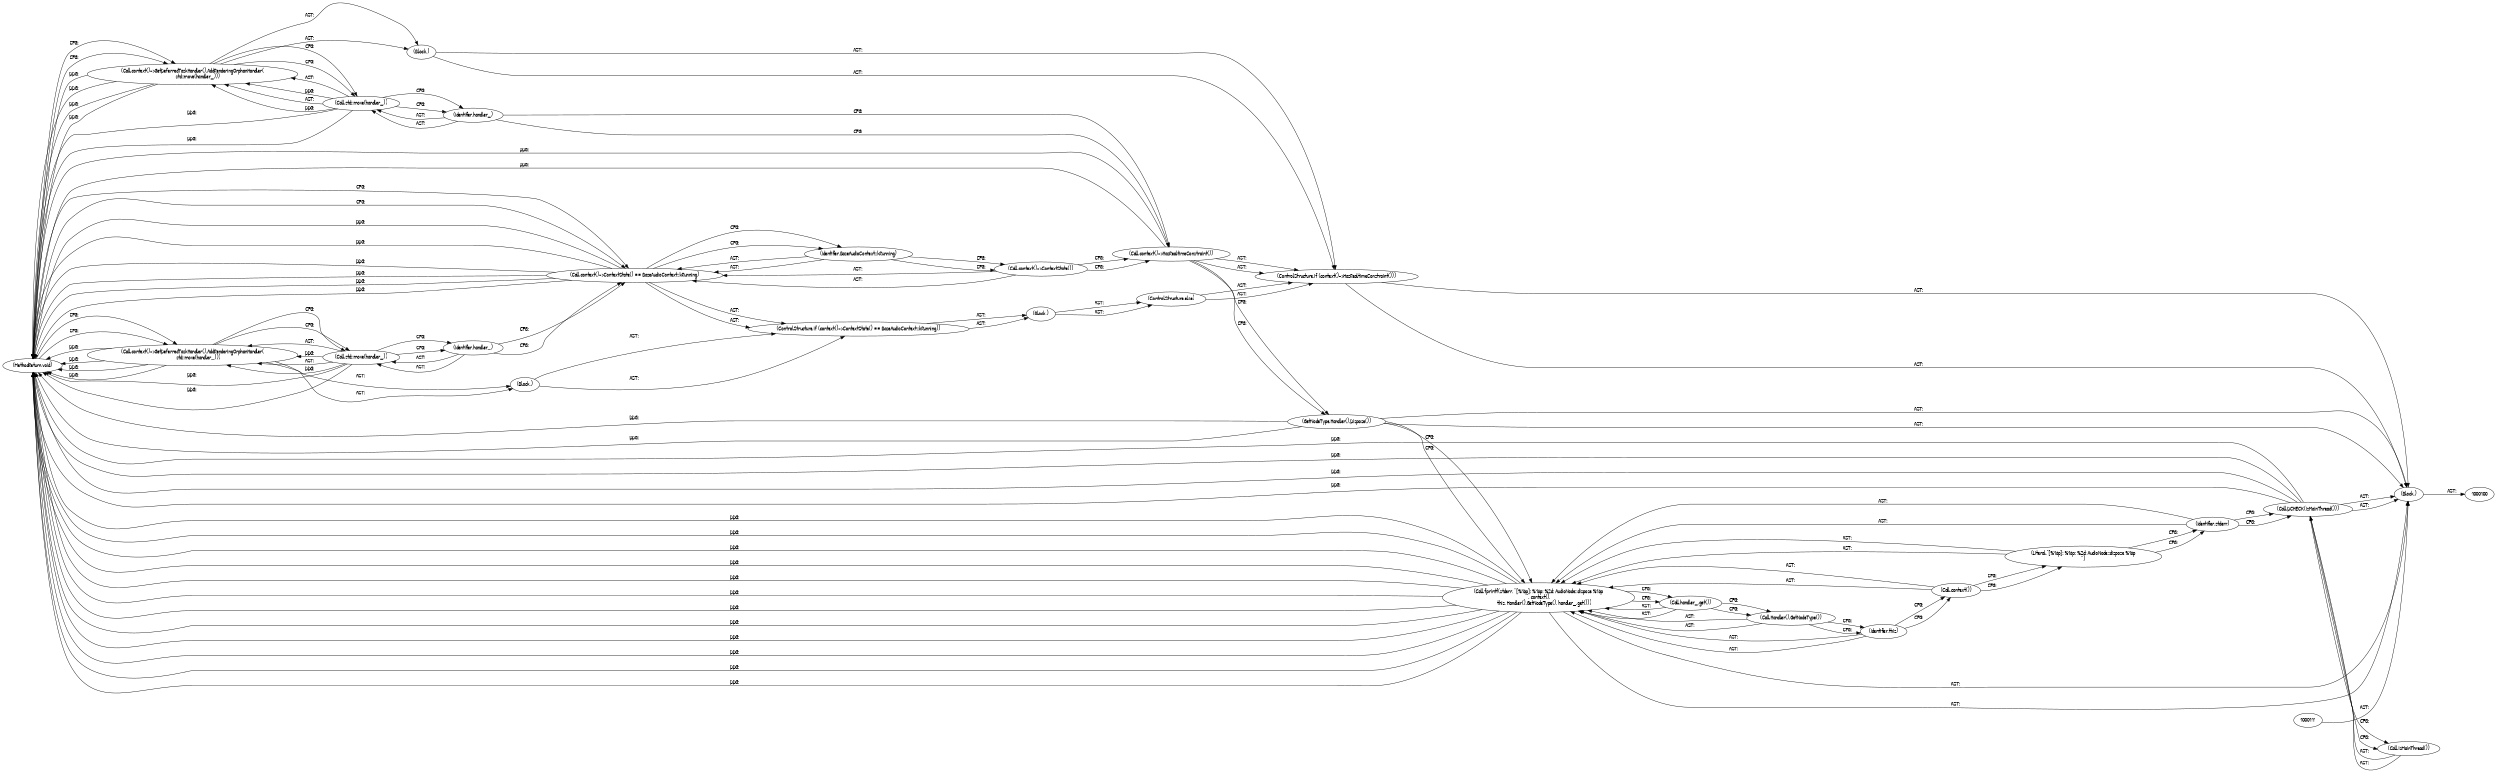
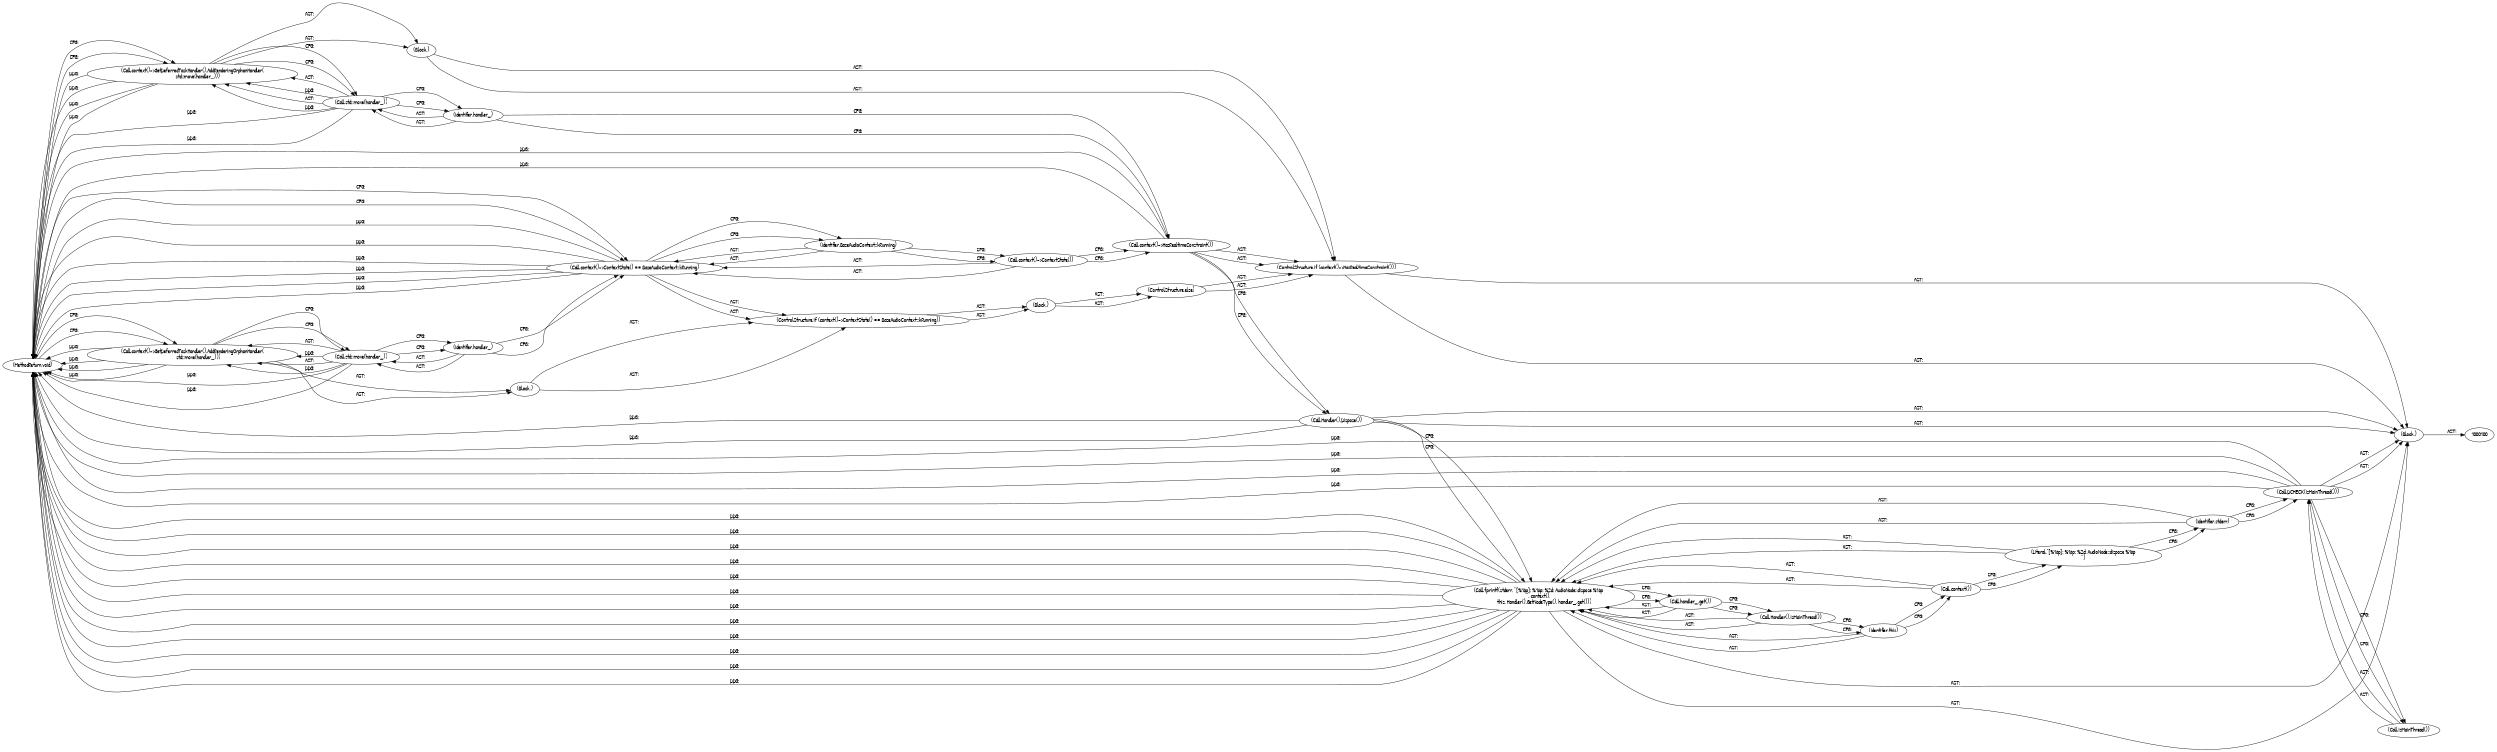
node "(GetNodeType,Handler().Dispose())": label "(GetNodeType,Handler().Dispose())" -> "(Call,Handler().Dispose())"
node "(Call,Handler().GetNodeType())": label "(Call,Handler().GetNodeType())" -> "(Call,Handler().IsMainThread())"
node "1000111": removed
